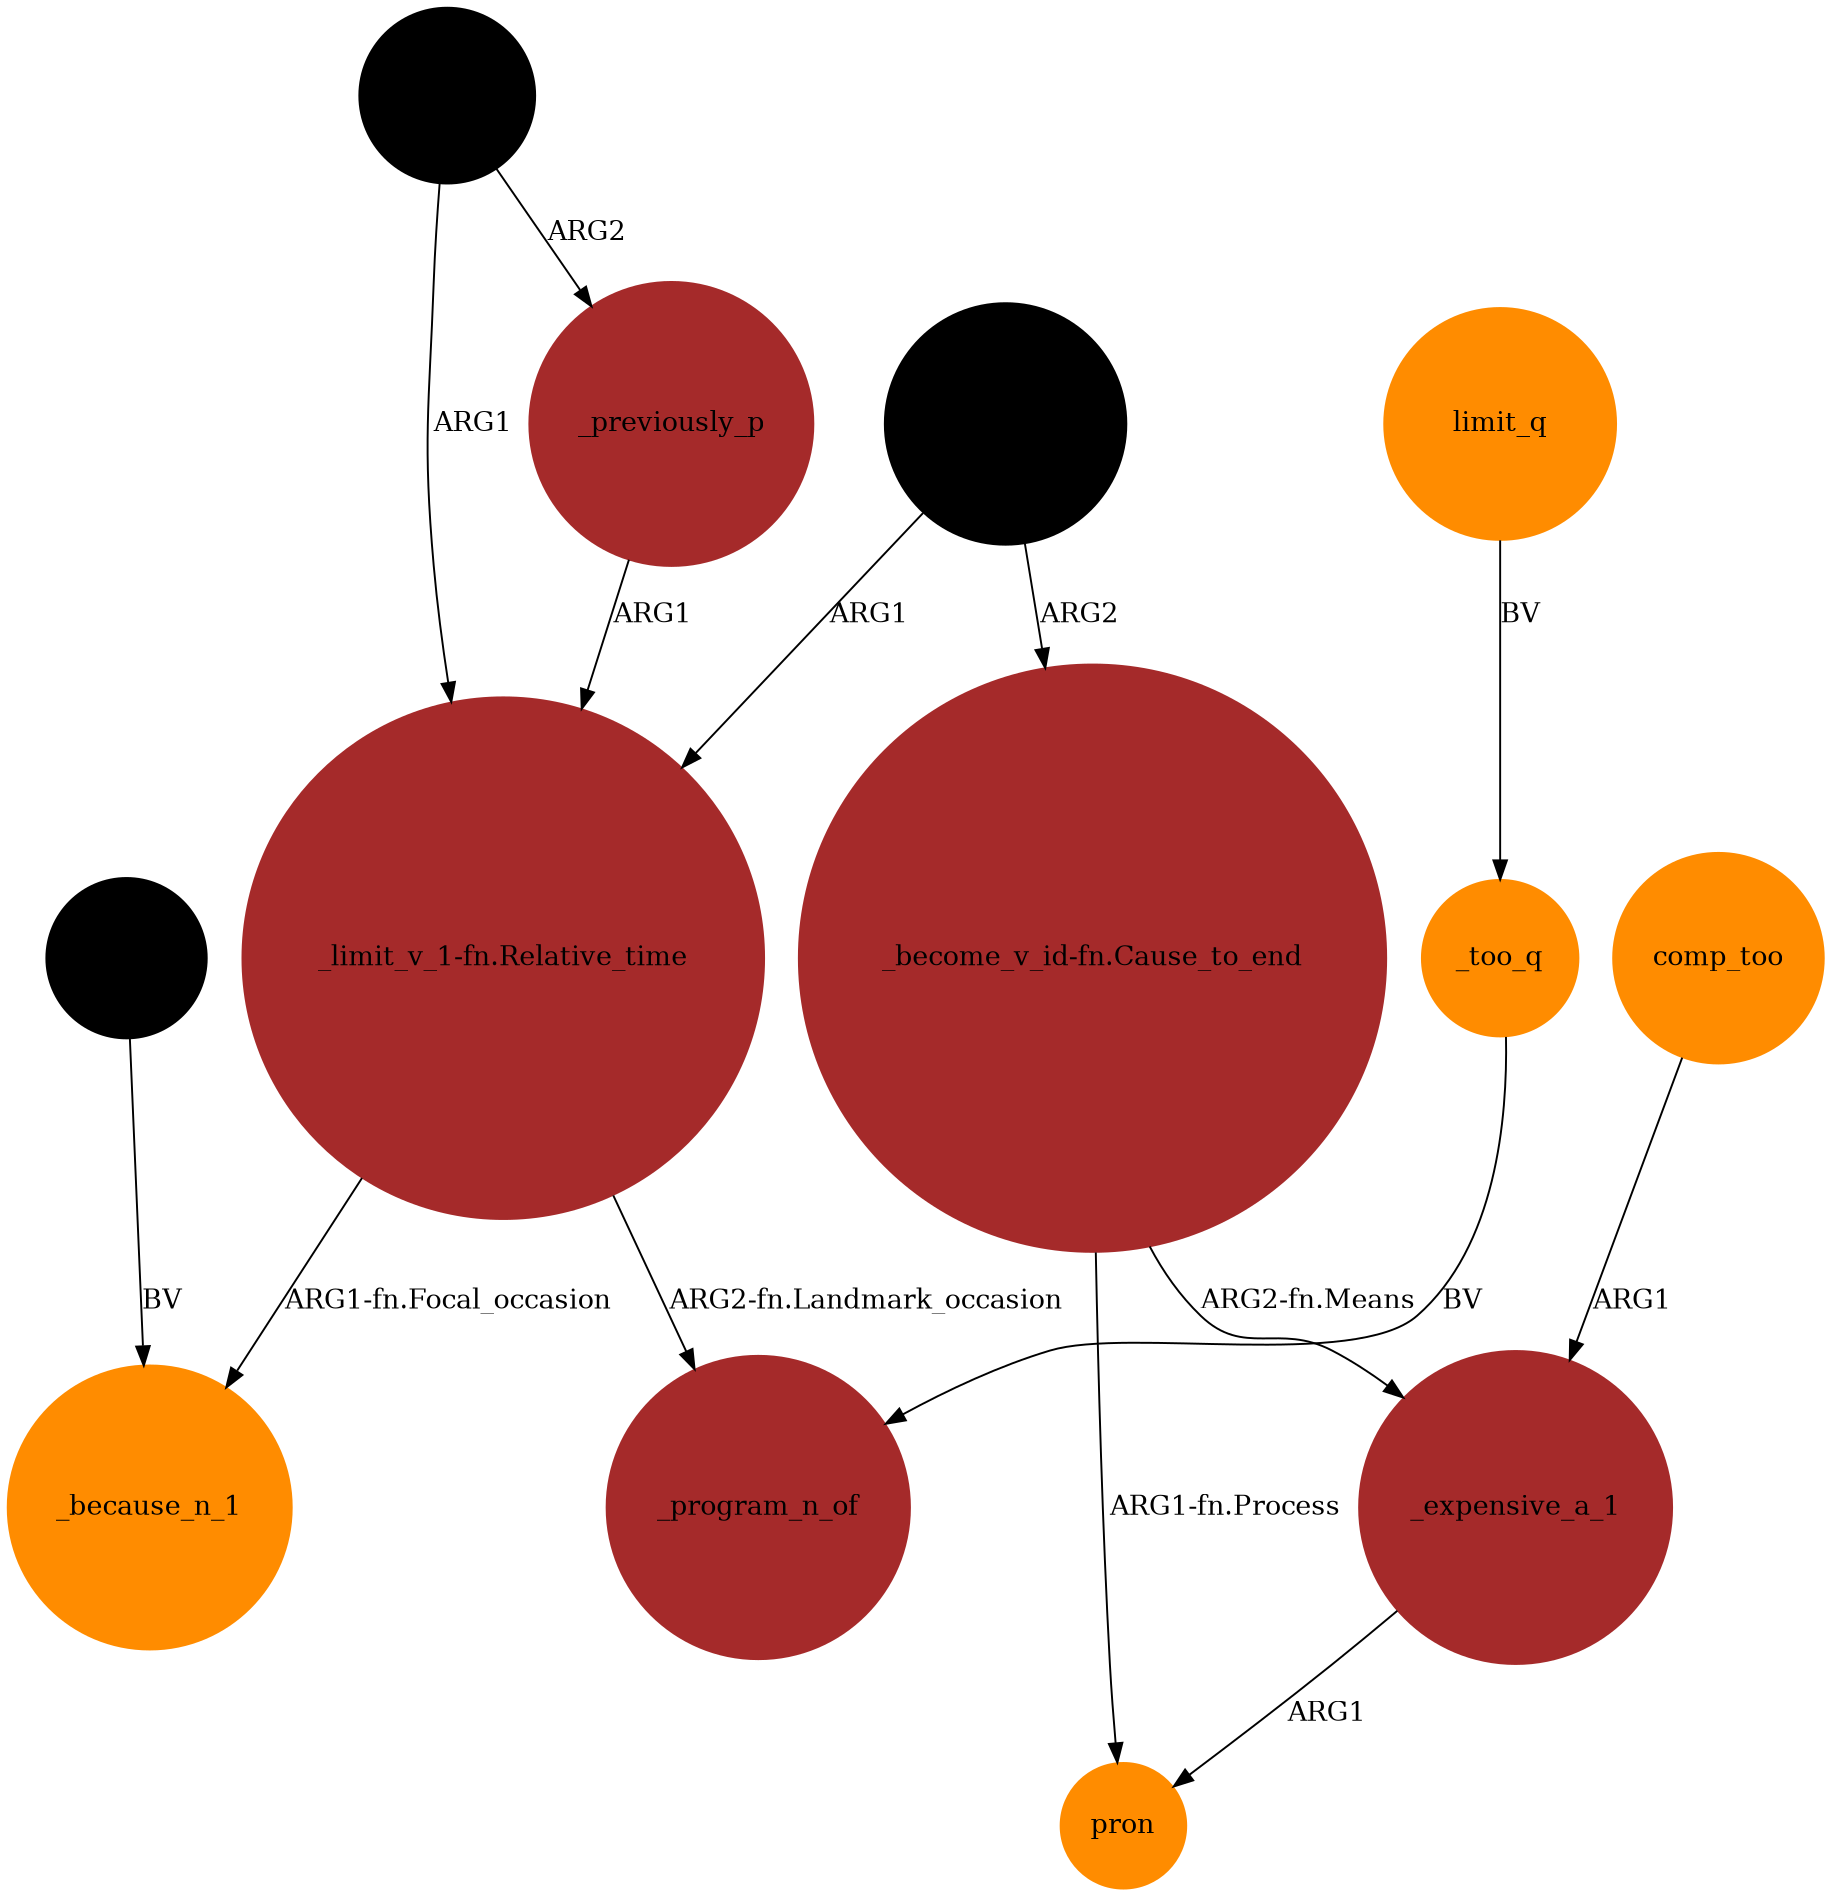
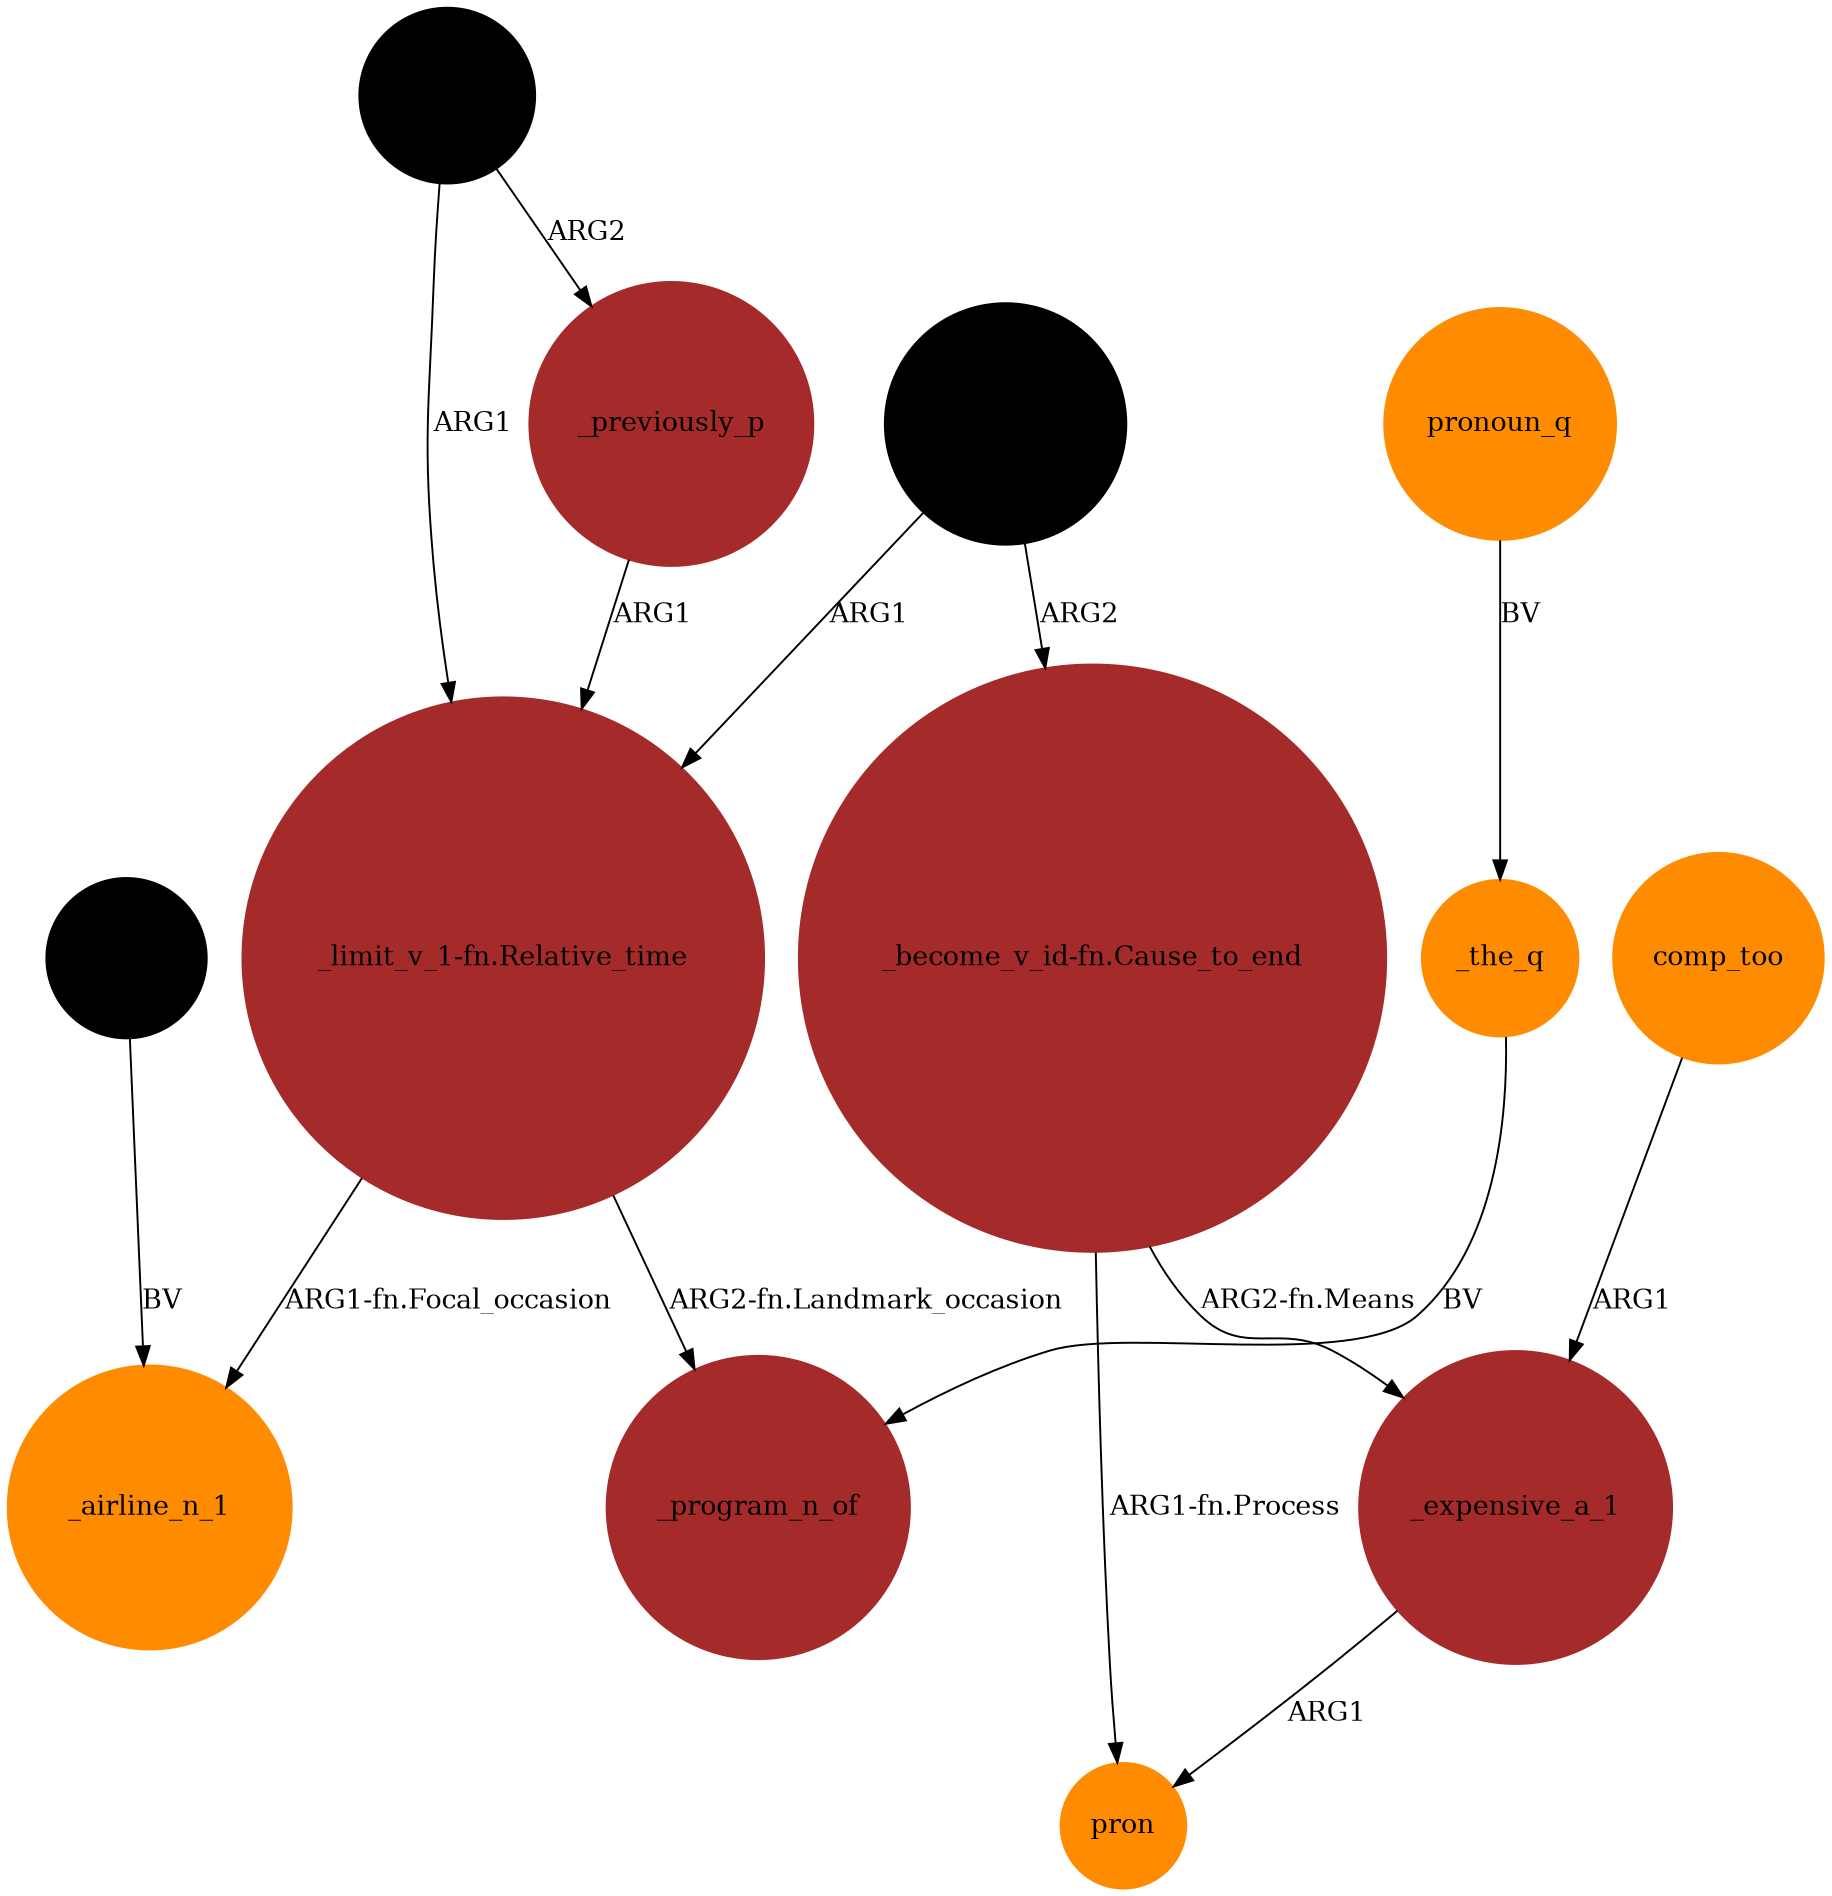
node "limit_q": label "limit_q" -> "pronoun_q"
node "_too_q": label "_too_q" -> "_the_q"
node "_because_n_1": label "_because_n_1" -> "_airline_n_1"
